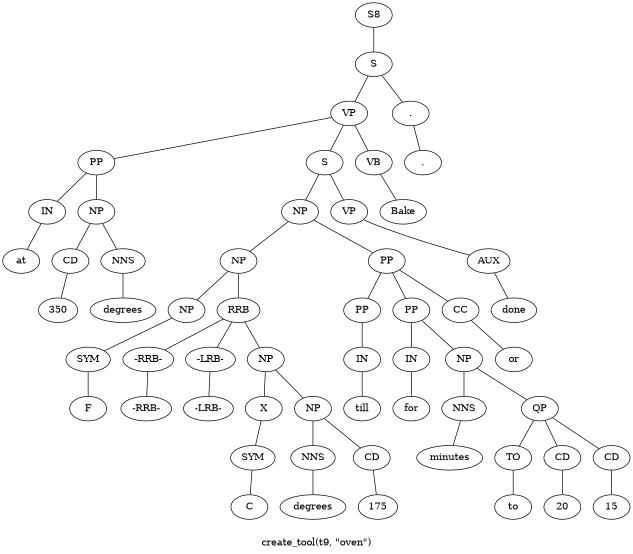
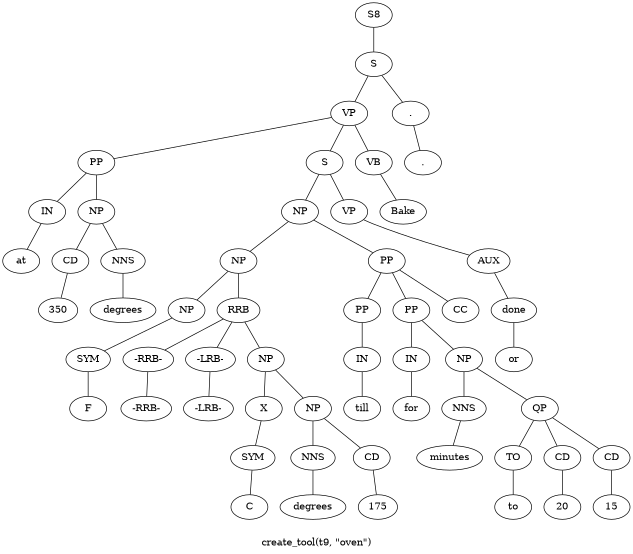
edge "CC" -- "or": now "done" -- "or"
